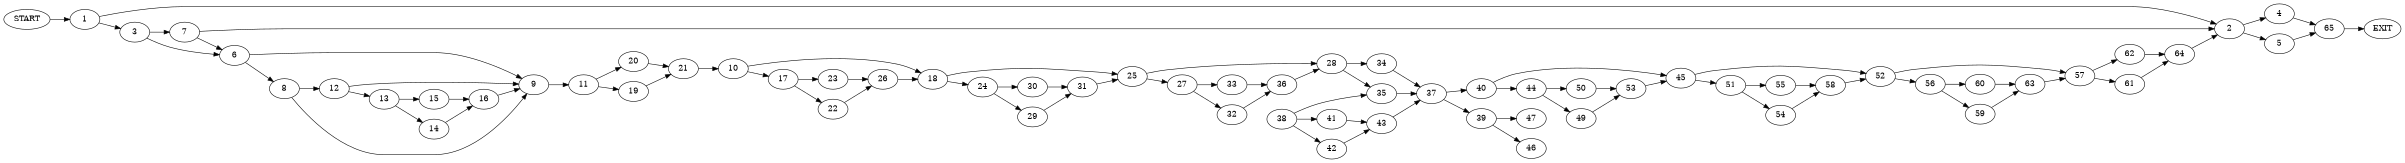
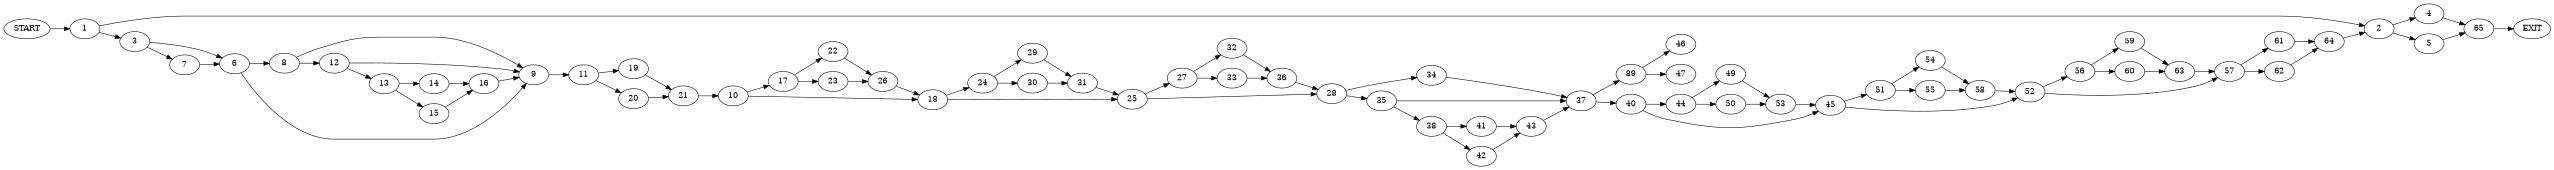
edge "7" -> "2": removed
edge "38" -> "35": reversed
node "39": label "39" -> "89"
